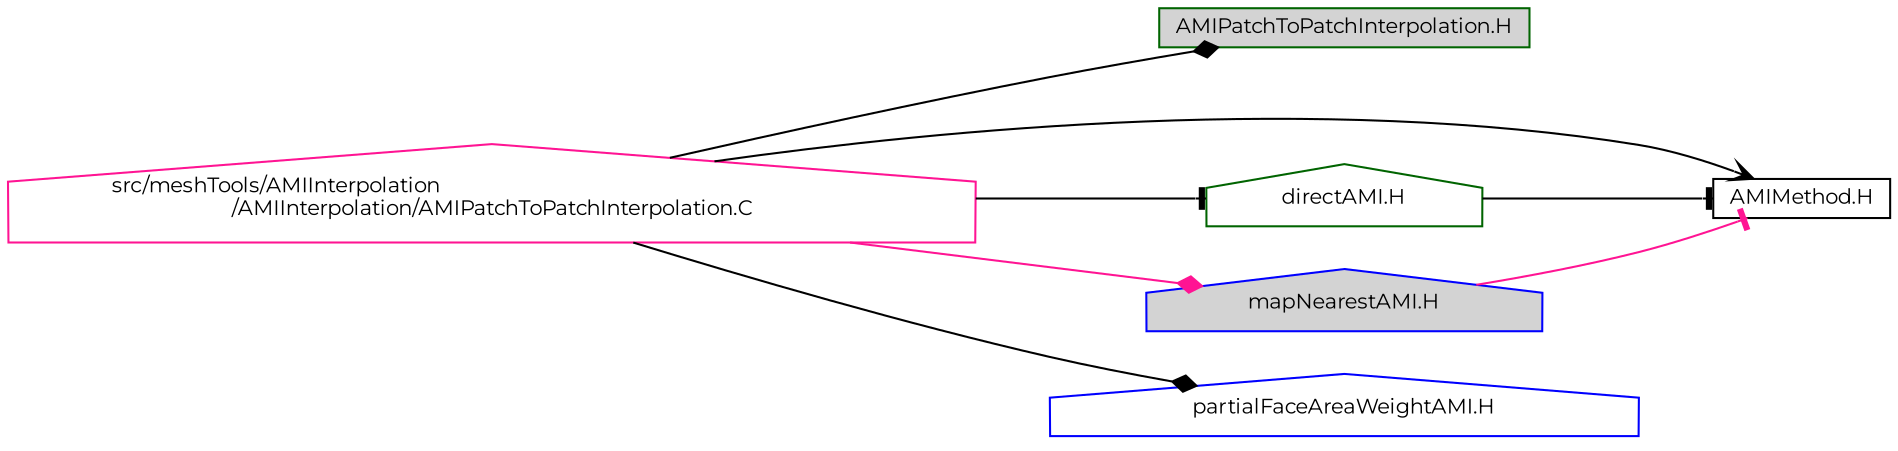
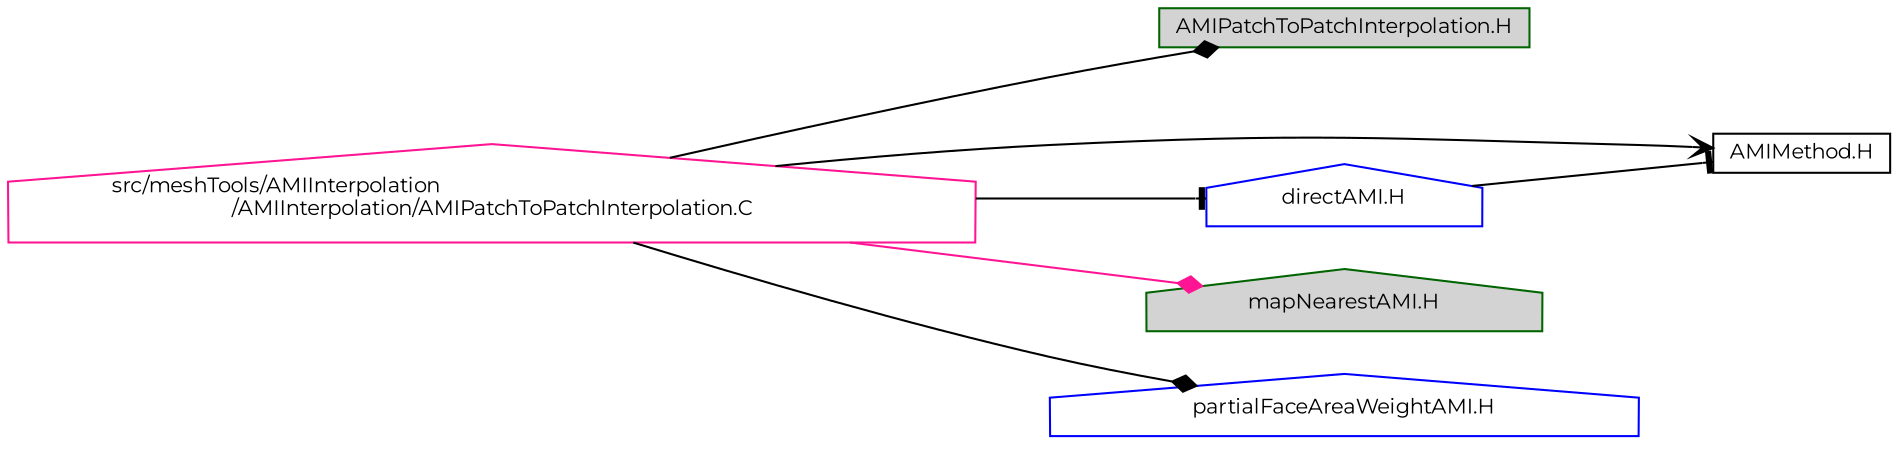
node "directAMI.H": color darkgreen -> blue
edge "mapNearestAMI.H" -> "AMIMethod.H": removed
node "mapNearestAMI.H": color blue -> darkgreen
